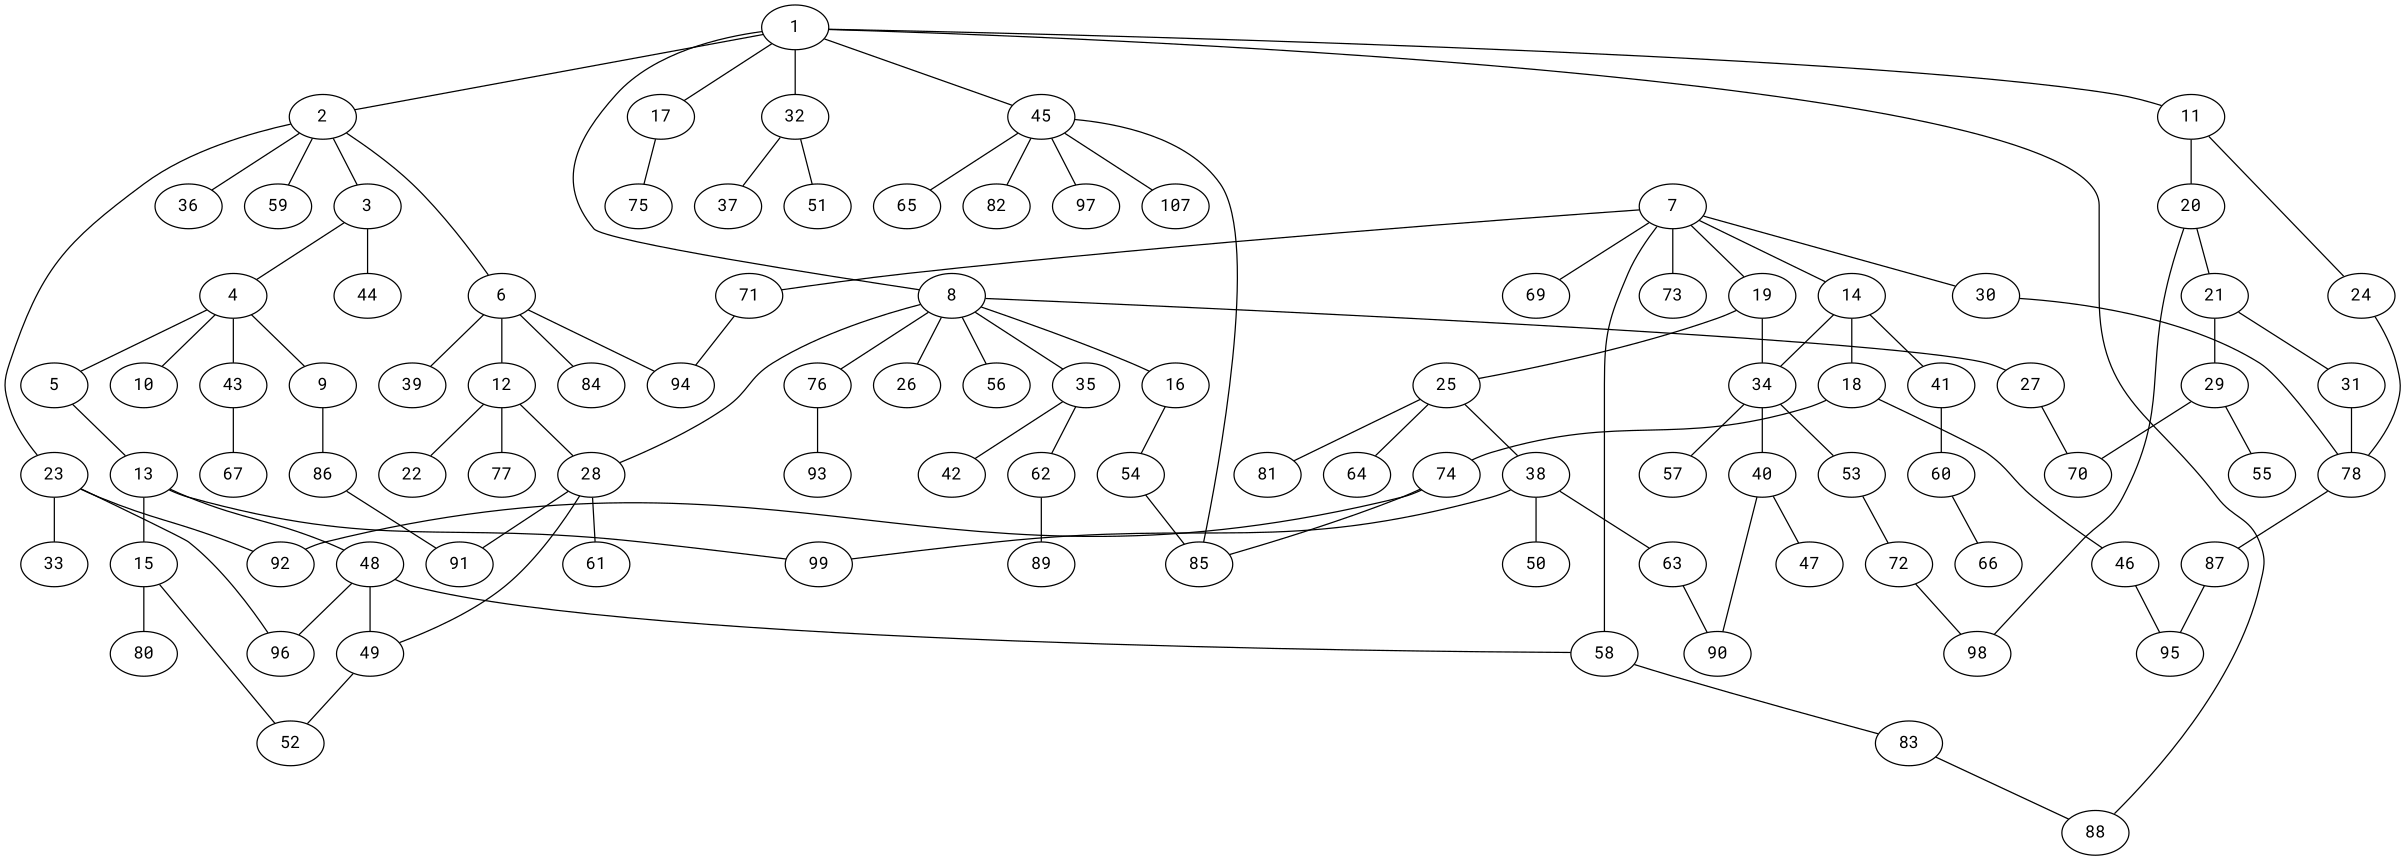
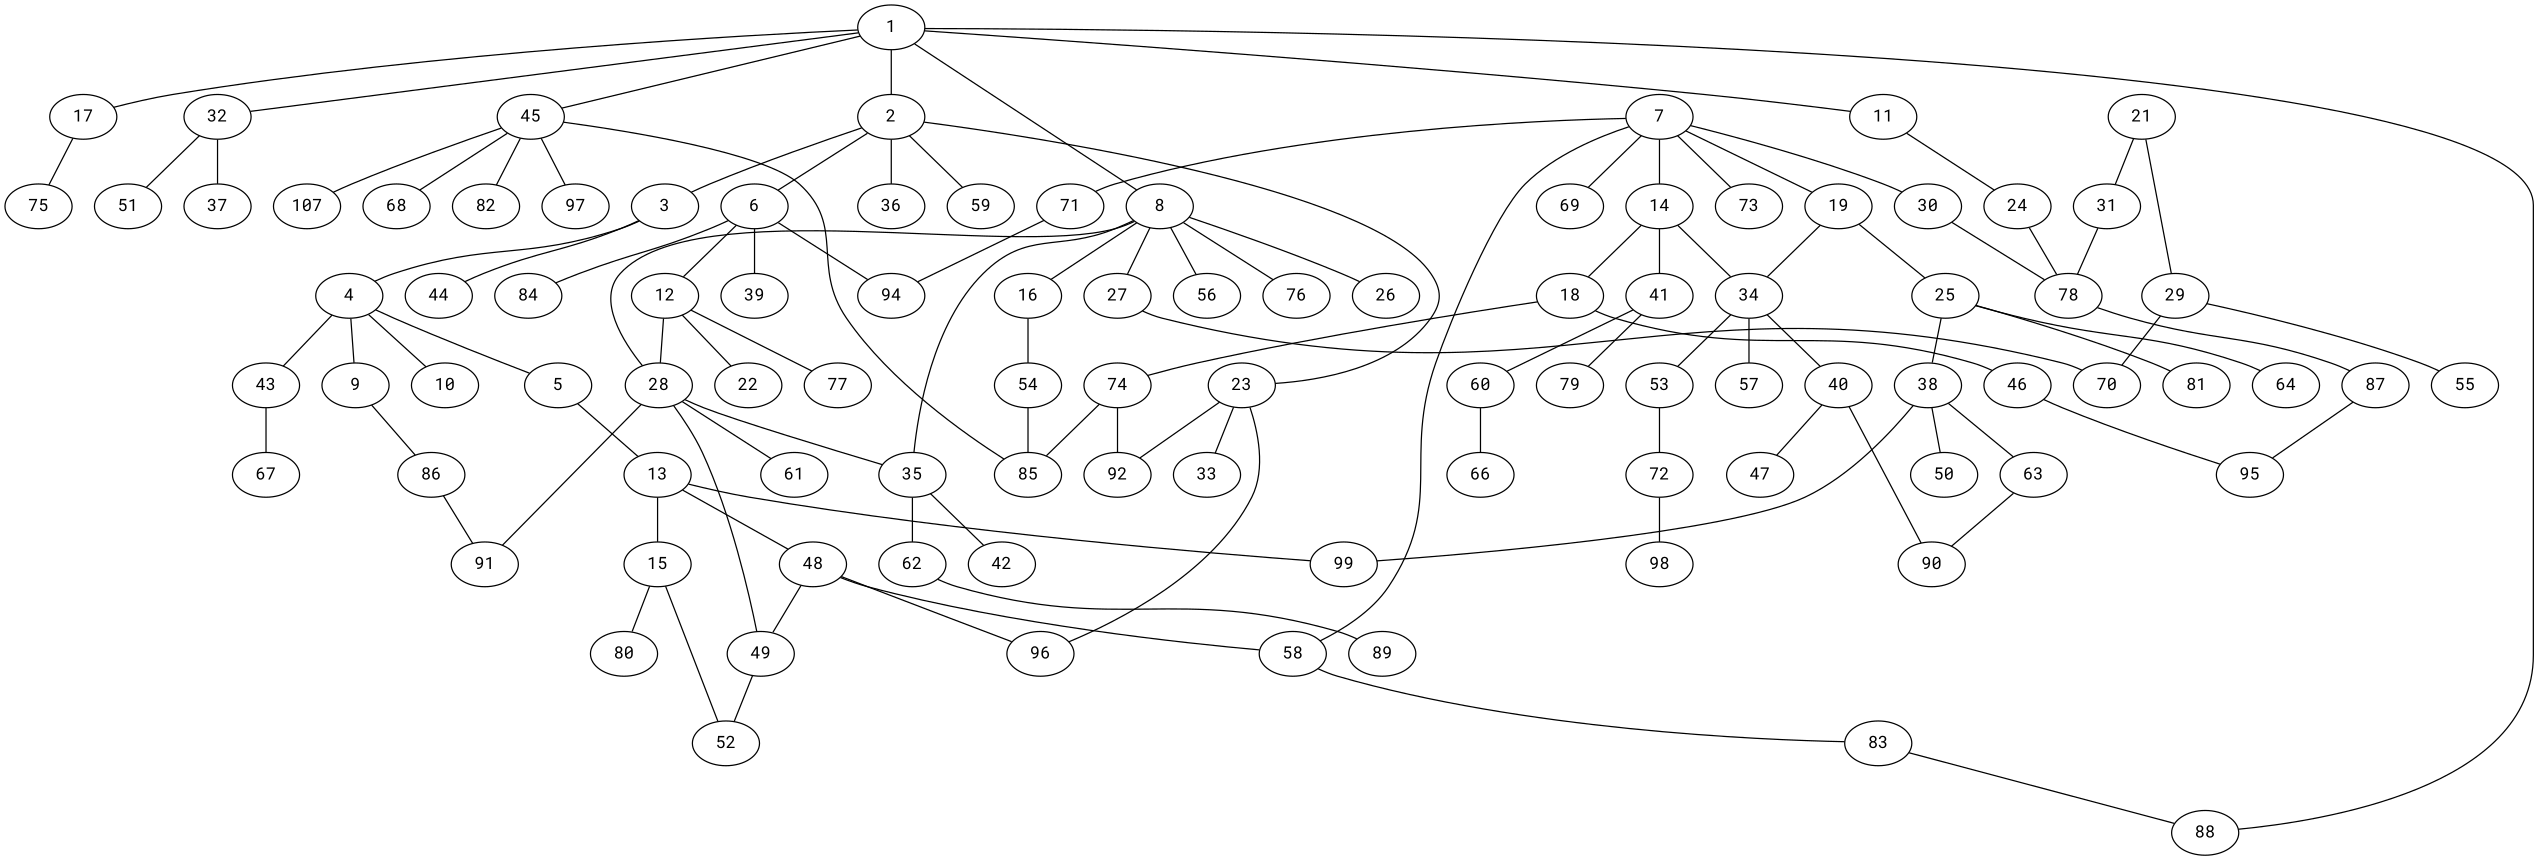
node "65": label "65" -> "68"
node "20": removed
node "79": added
edge "28" -- "35": added
node "93": removed
